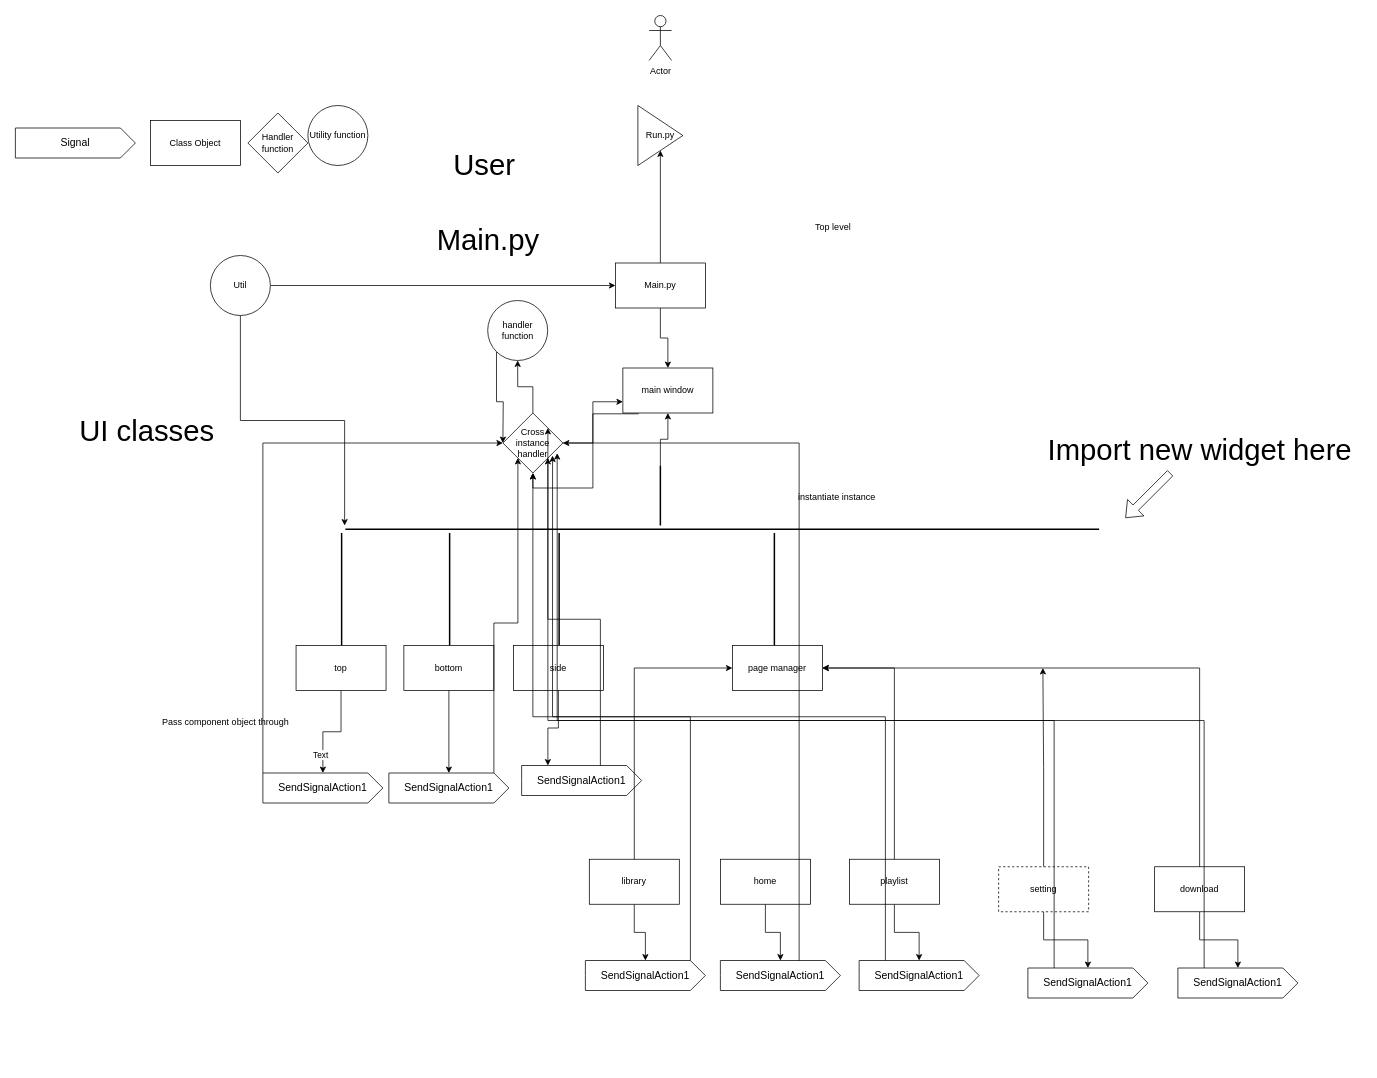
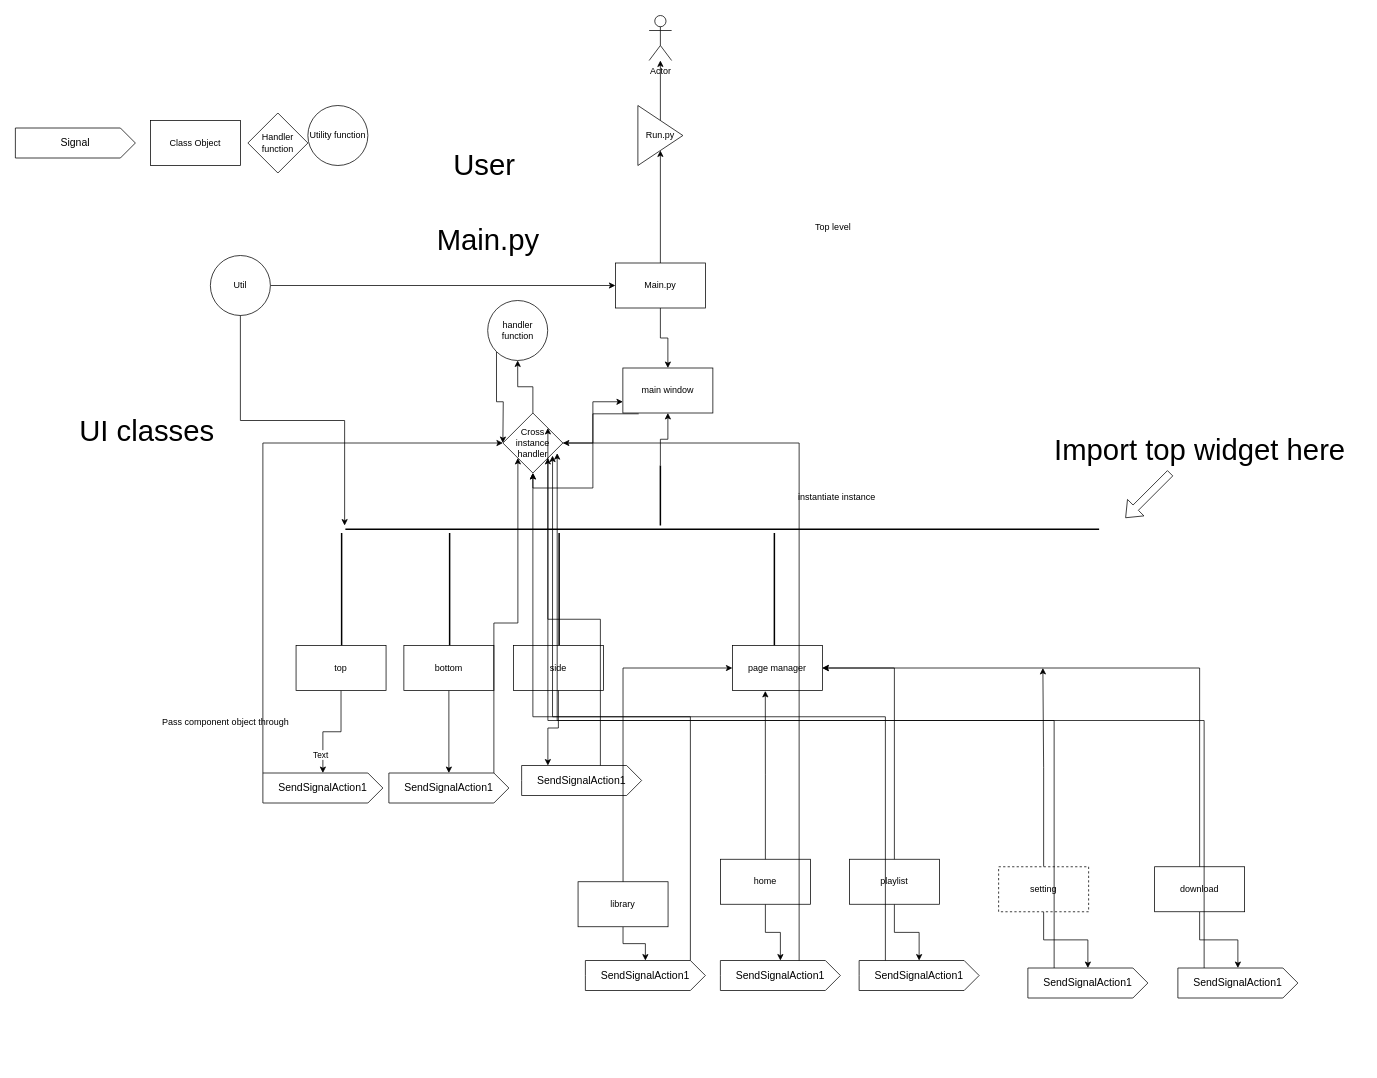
edge "Run.py" -> "Actor": added
node "Import new widget here": label "Import new widget here" -> "Import top widget here"
edge "home" -> "page manager": added
node "library": moved (634, 882) -> (623, 904)
